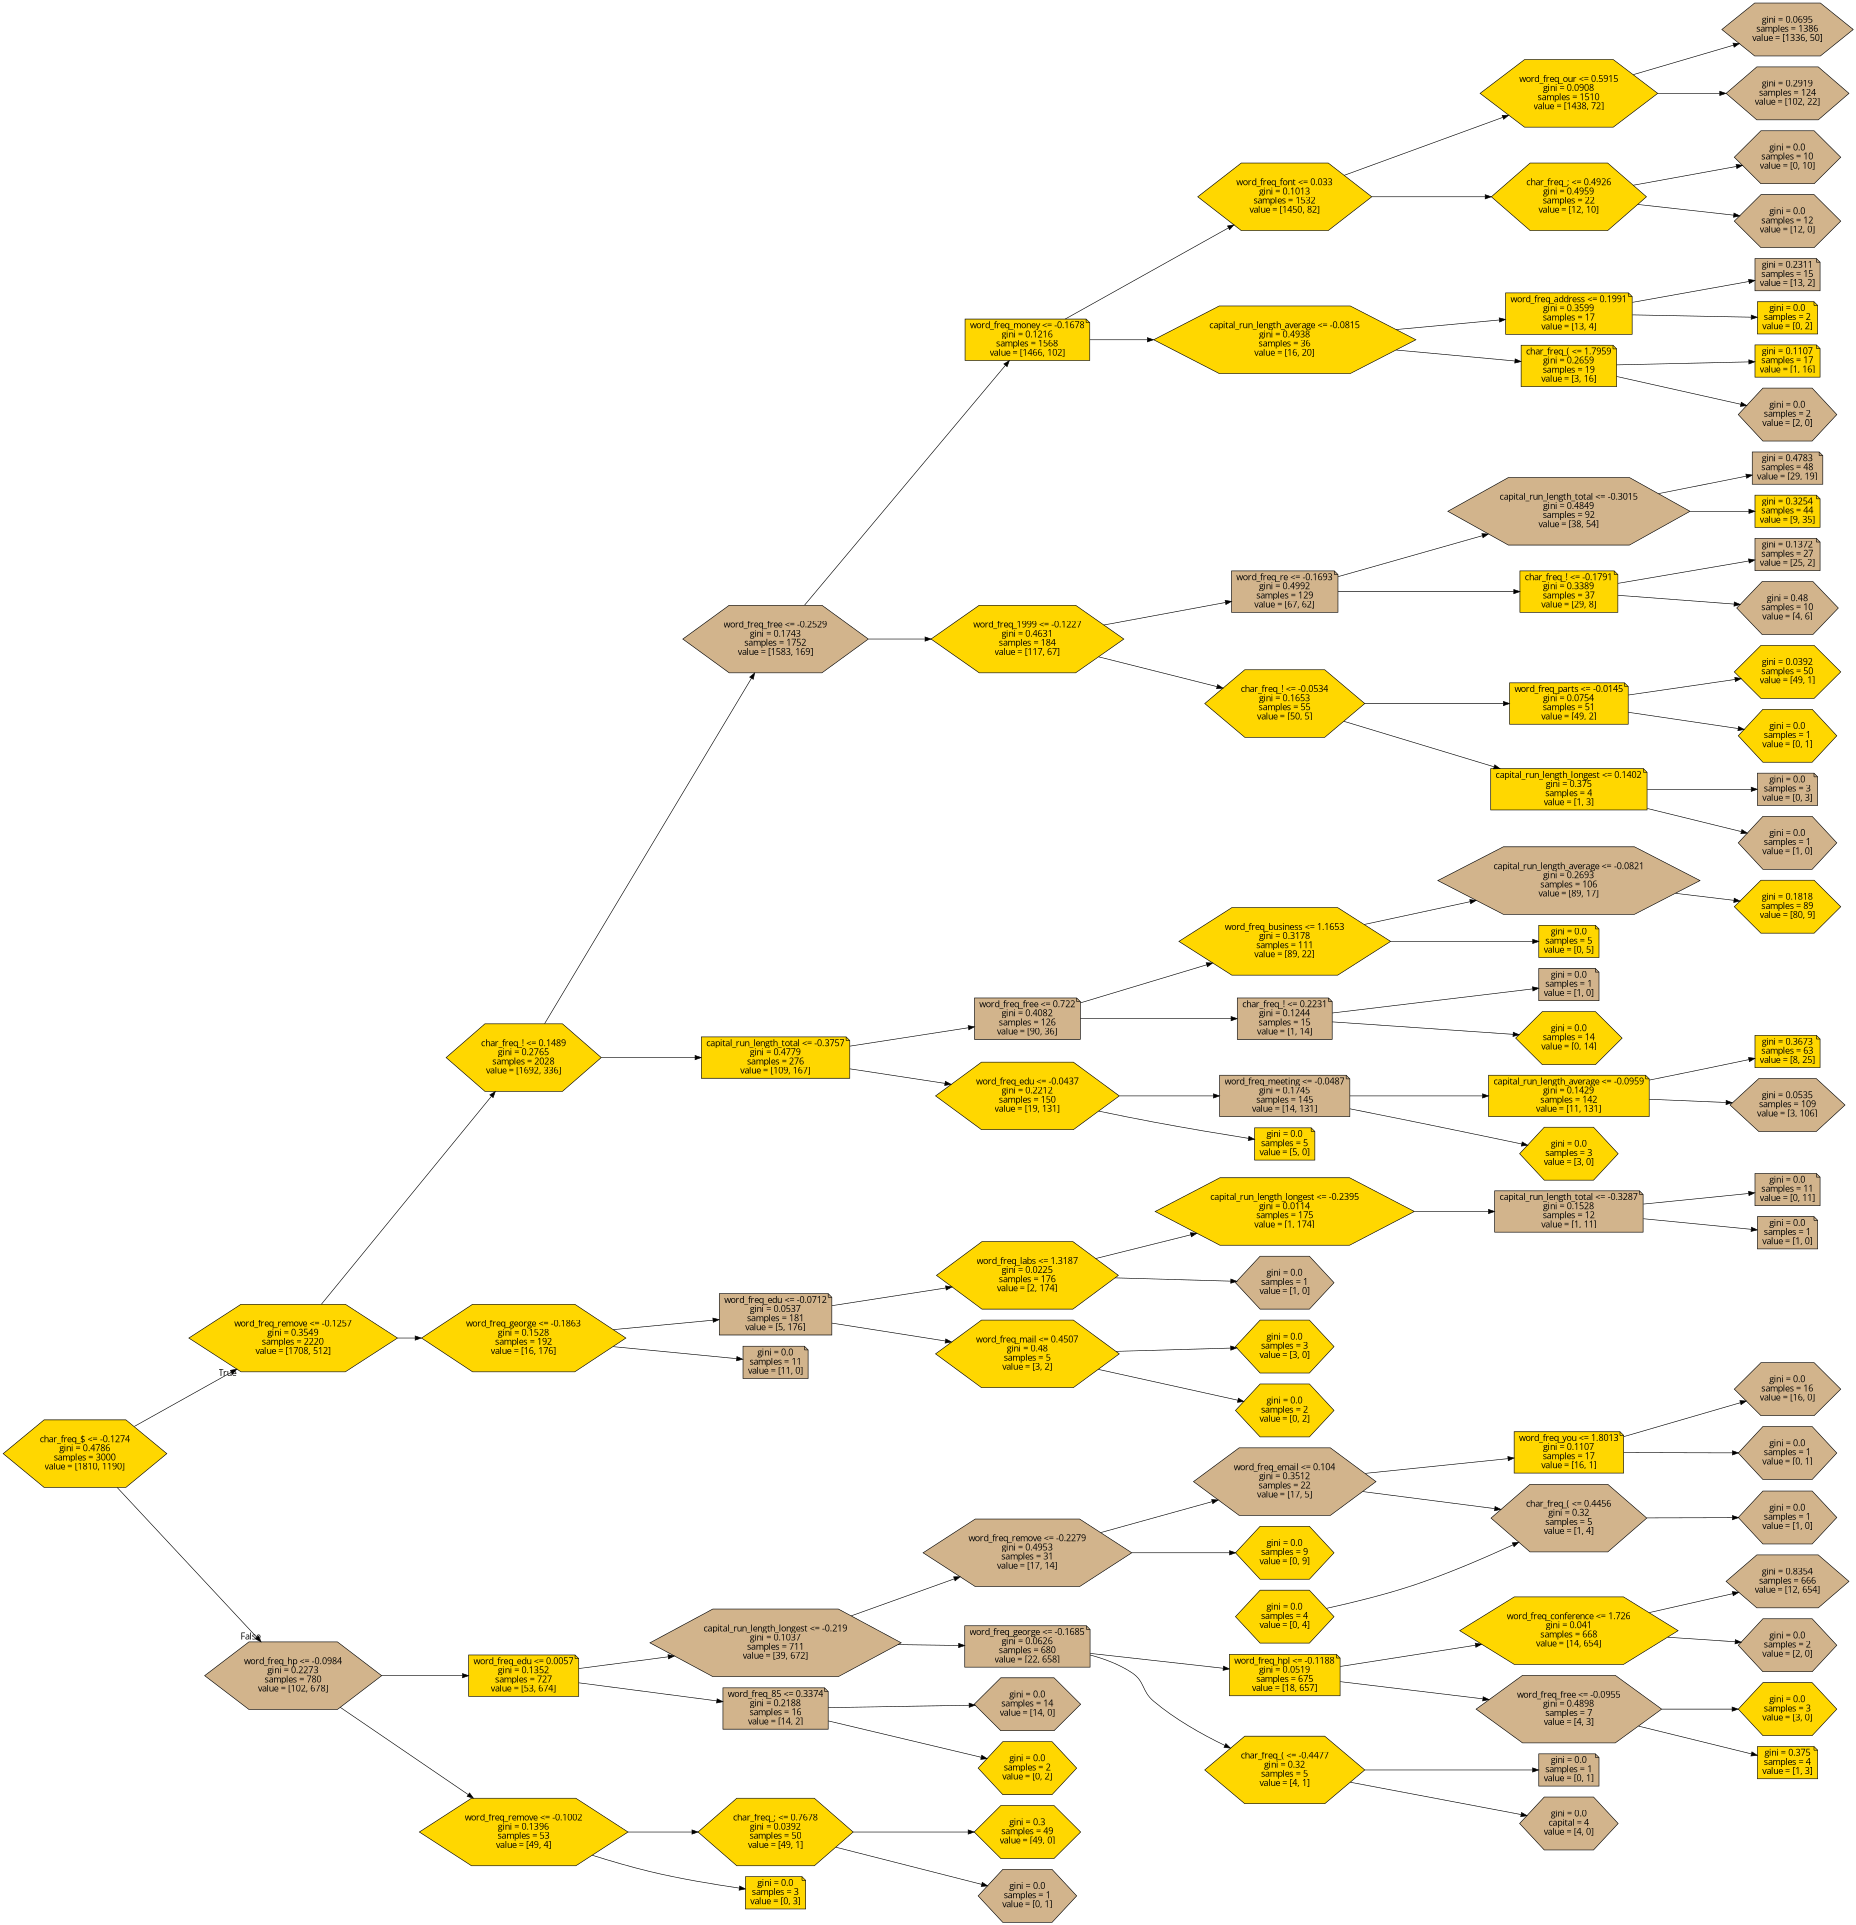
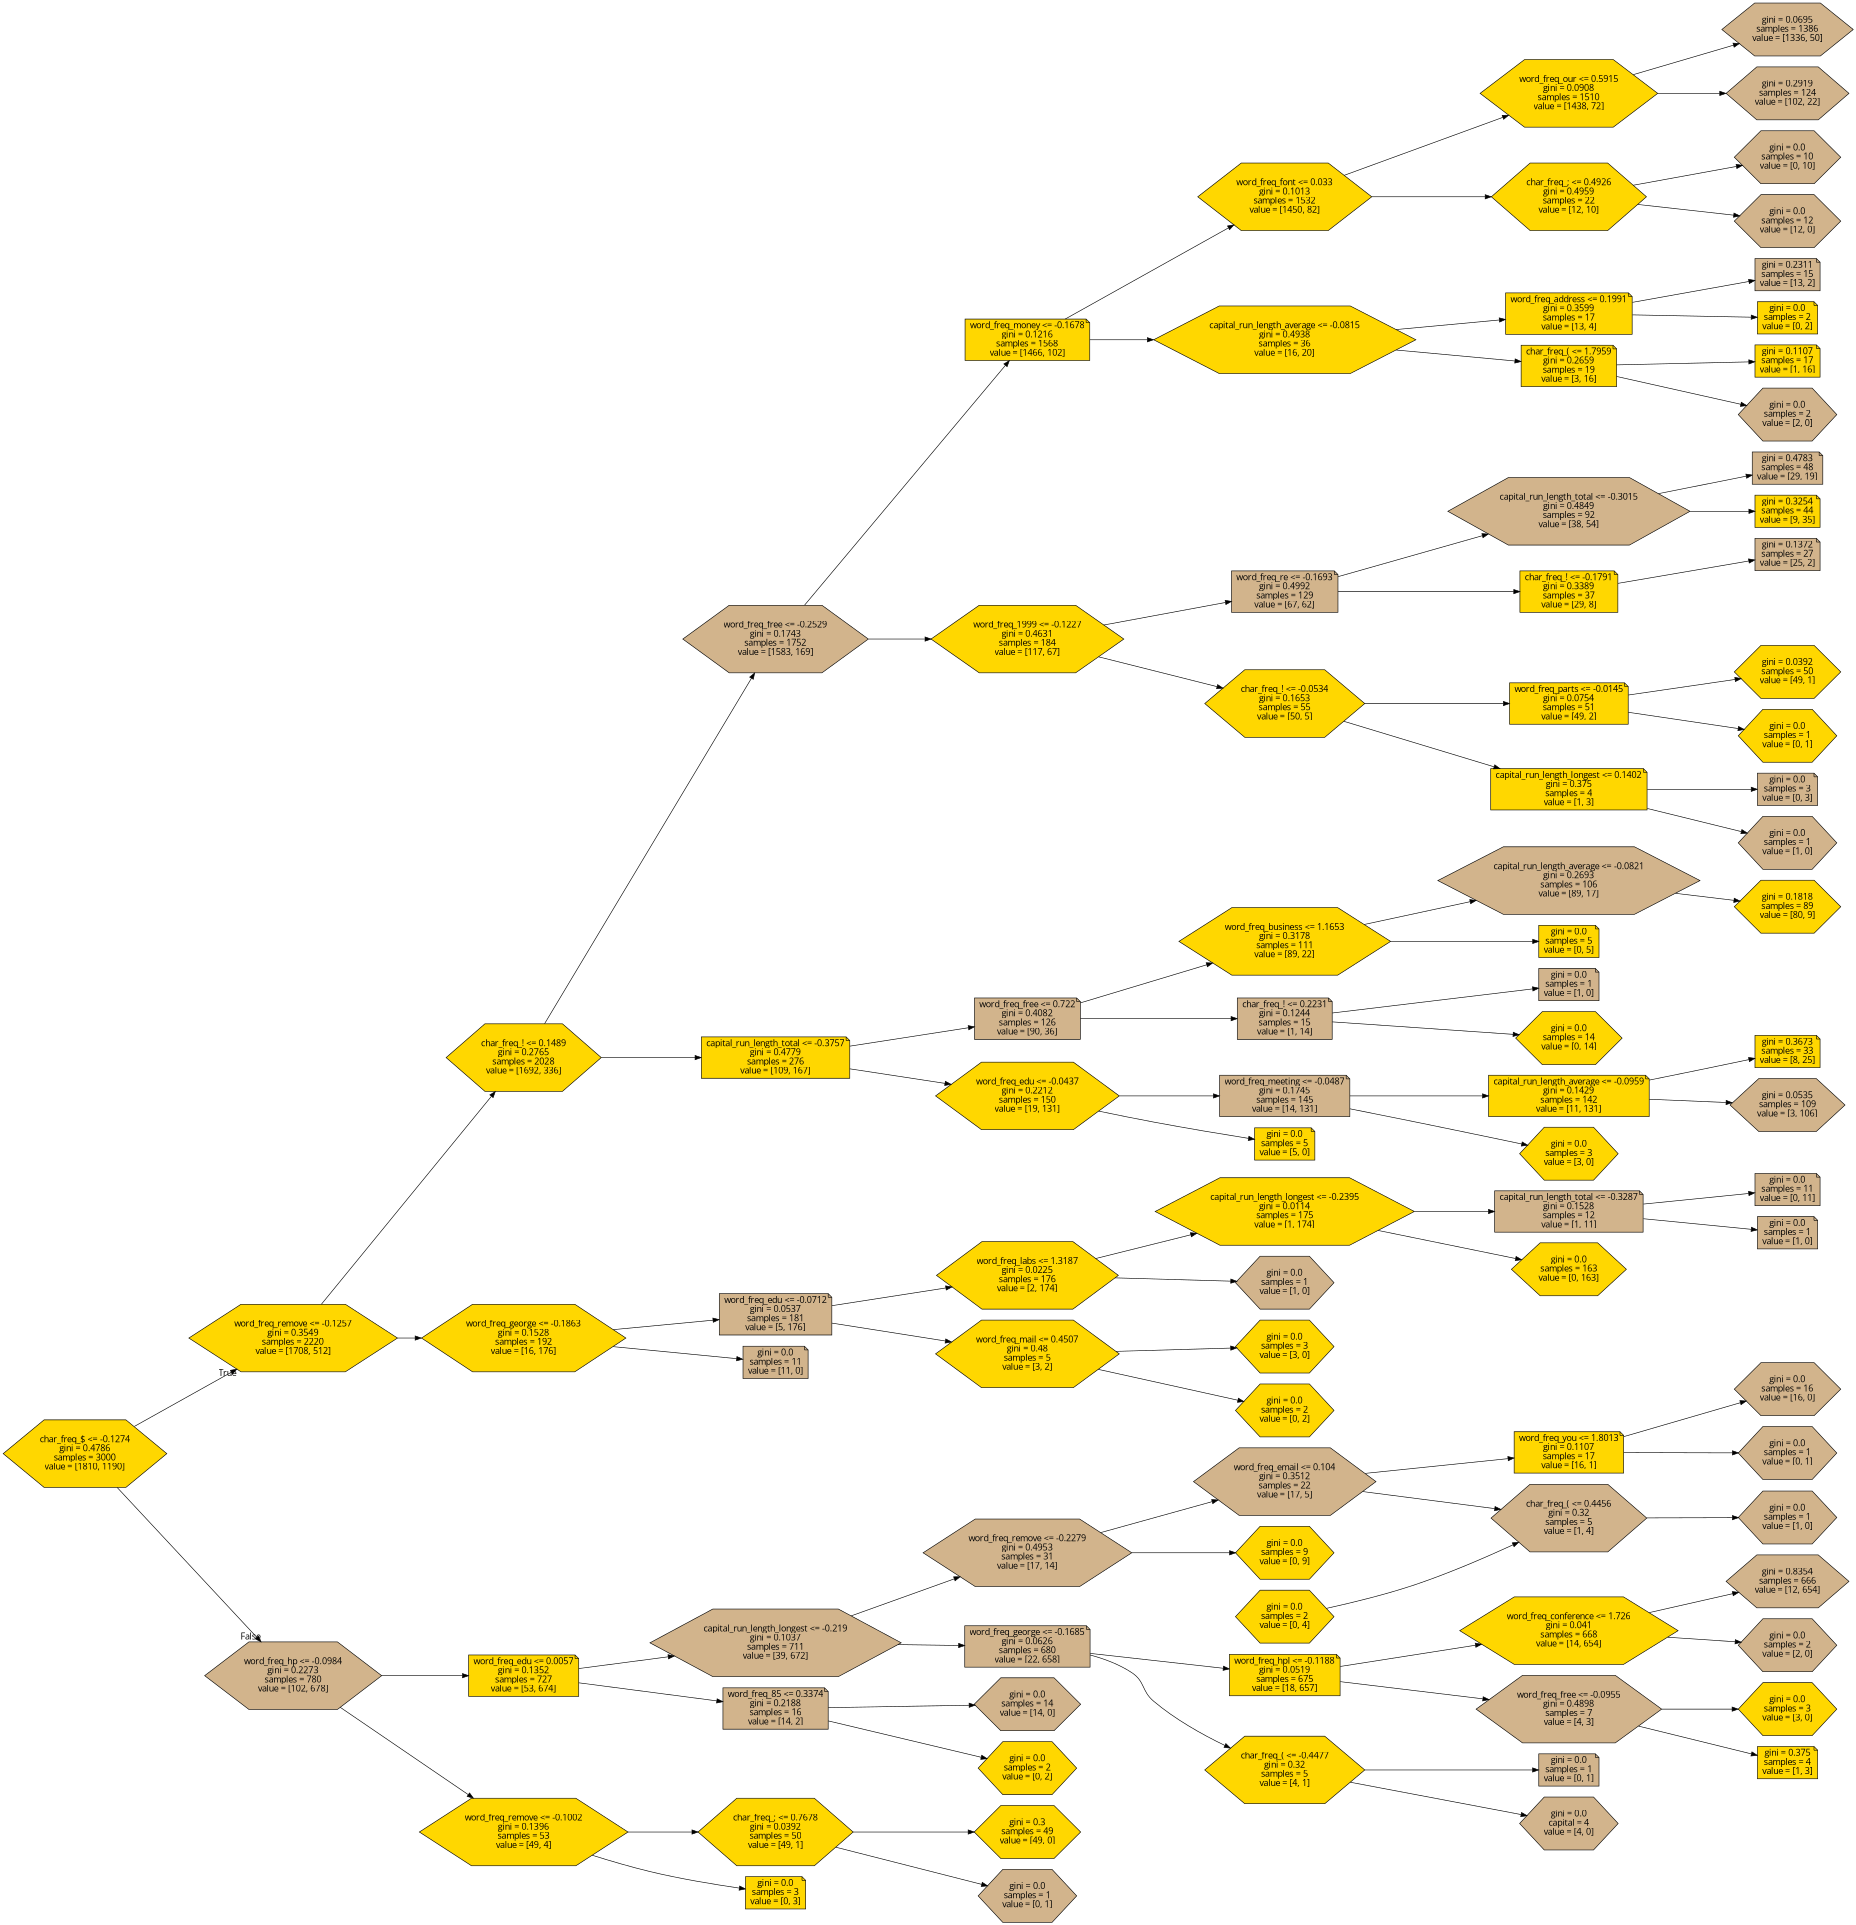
node "gini = 0.48 samples = 10 value = [4, 6]": removed
node "gini = 0.3673 samples = 63 value = [8, 25]": label "gini = 0.3673 samples = 63 value = [8, 25]" -> "gini = 0.3673 samples = 33 value = [8, 25]"
node "gini = 0.0 samples = 163 value = [0, 163]": added
node "gini = 0.0 samples = 4 value = [0, 4]": label "gini = 0.0 samples = 4 value = [0, 4]" -> "gini = 0.0 samples = 2 value = [0, 4]"
